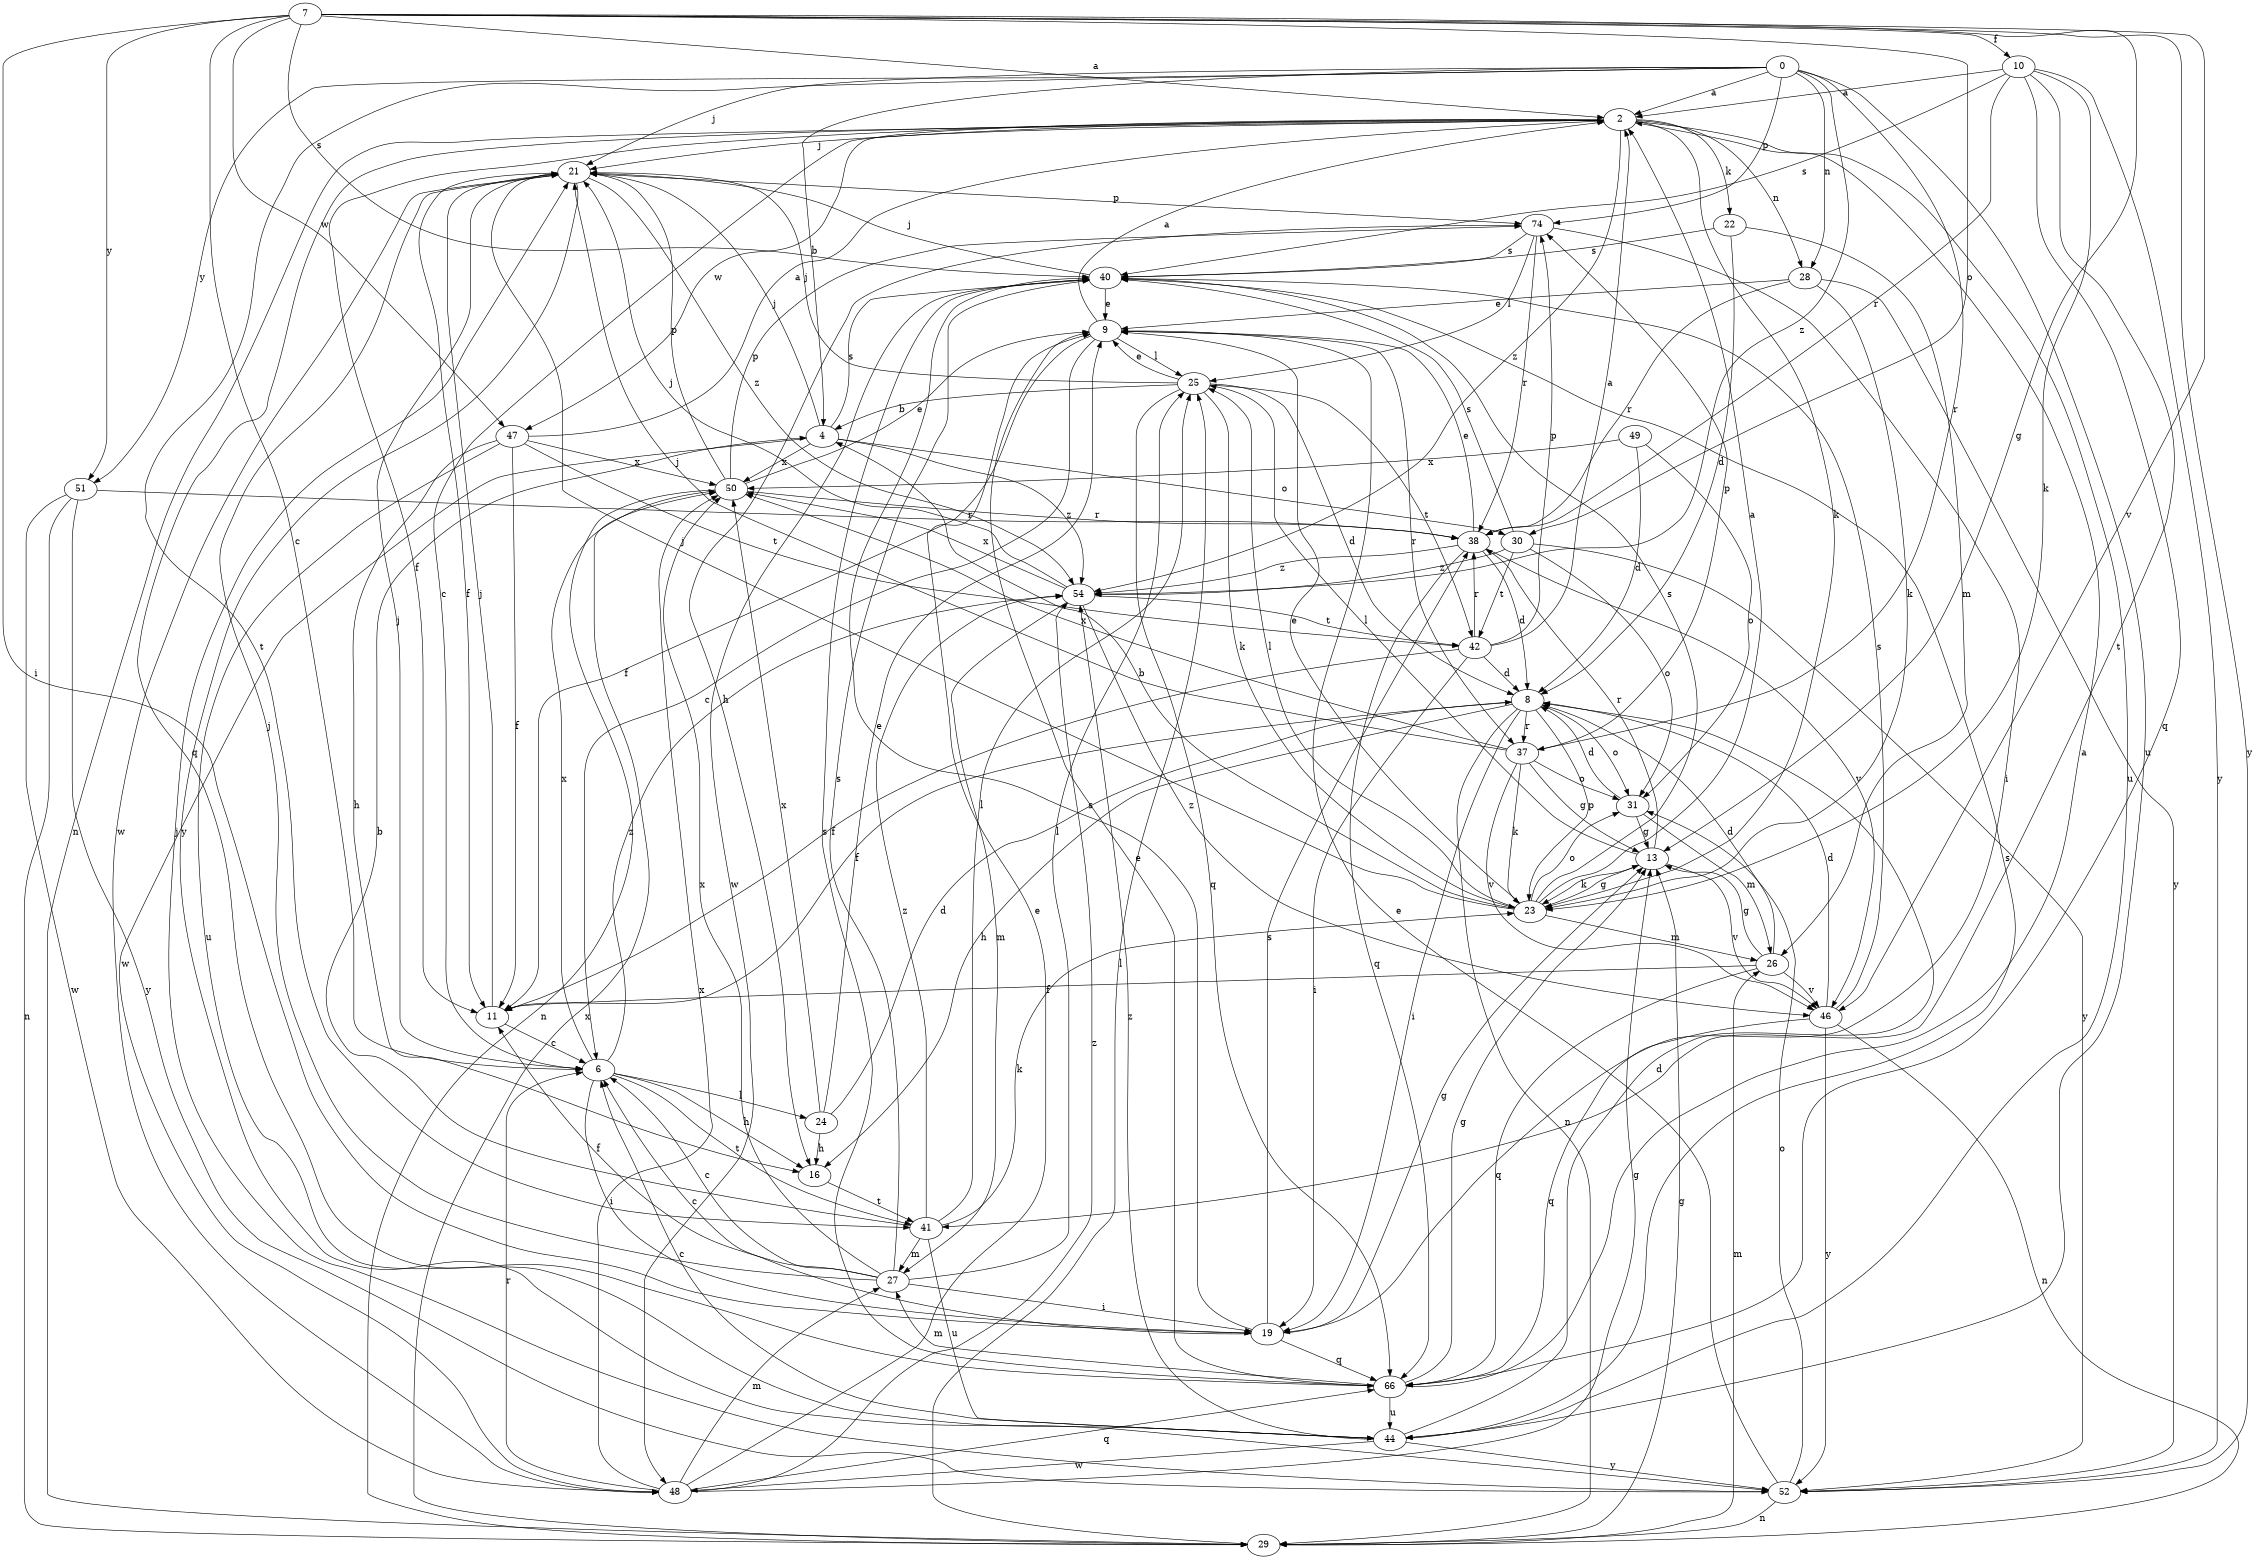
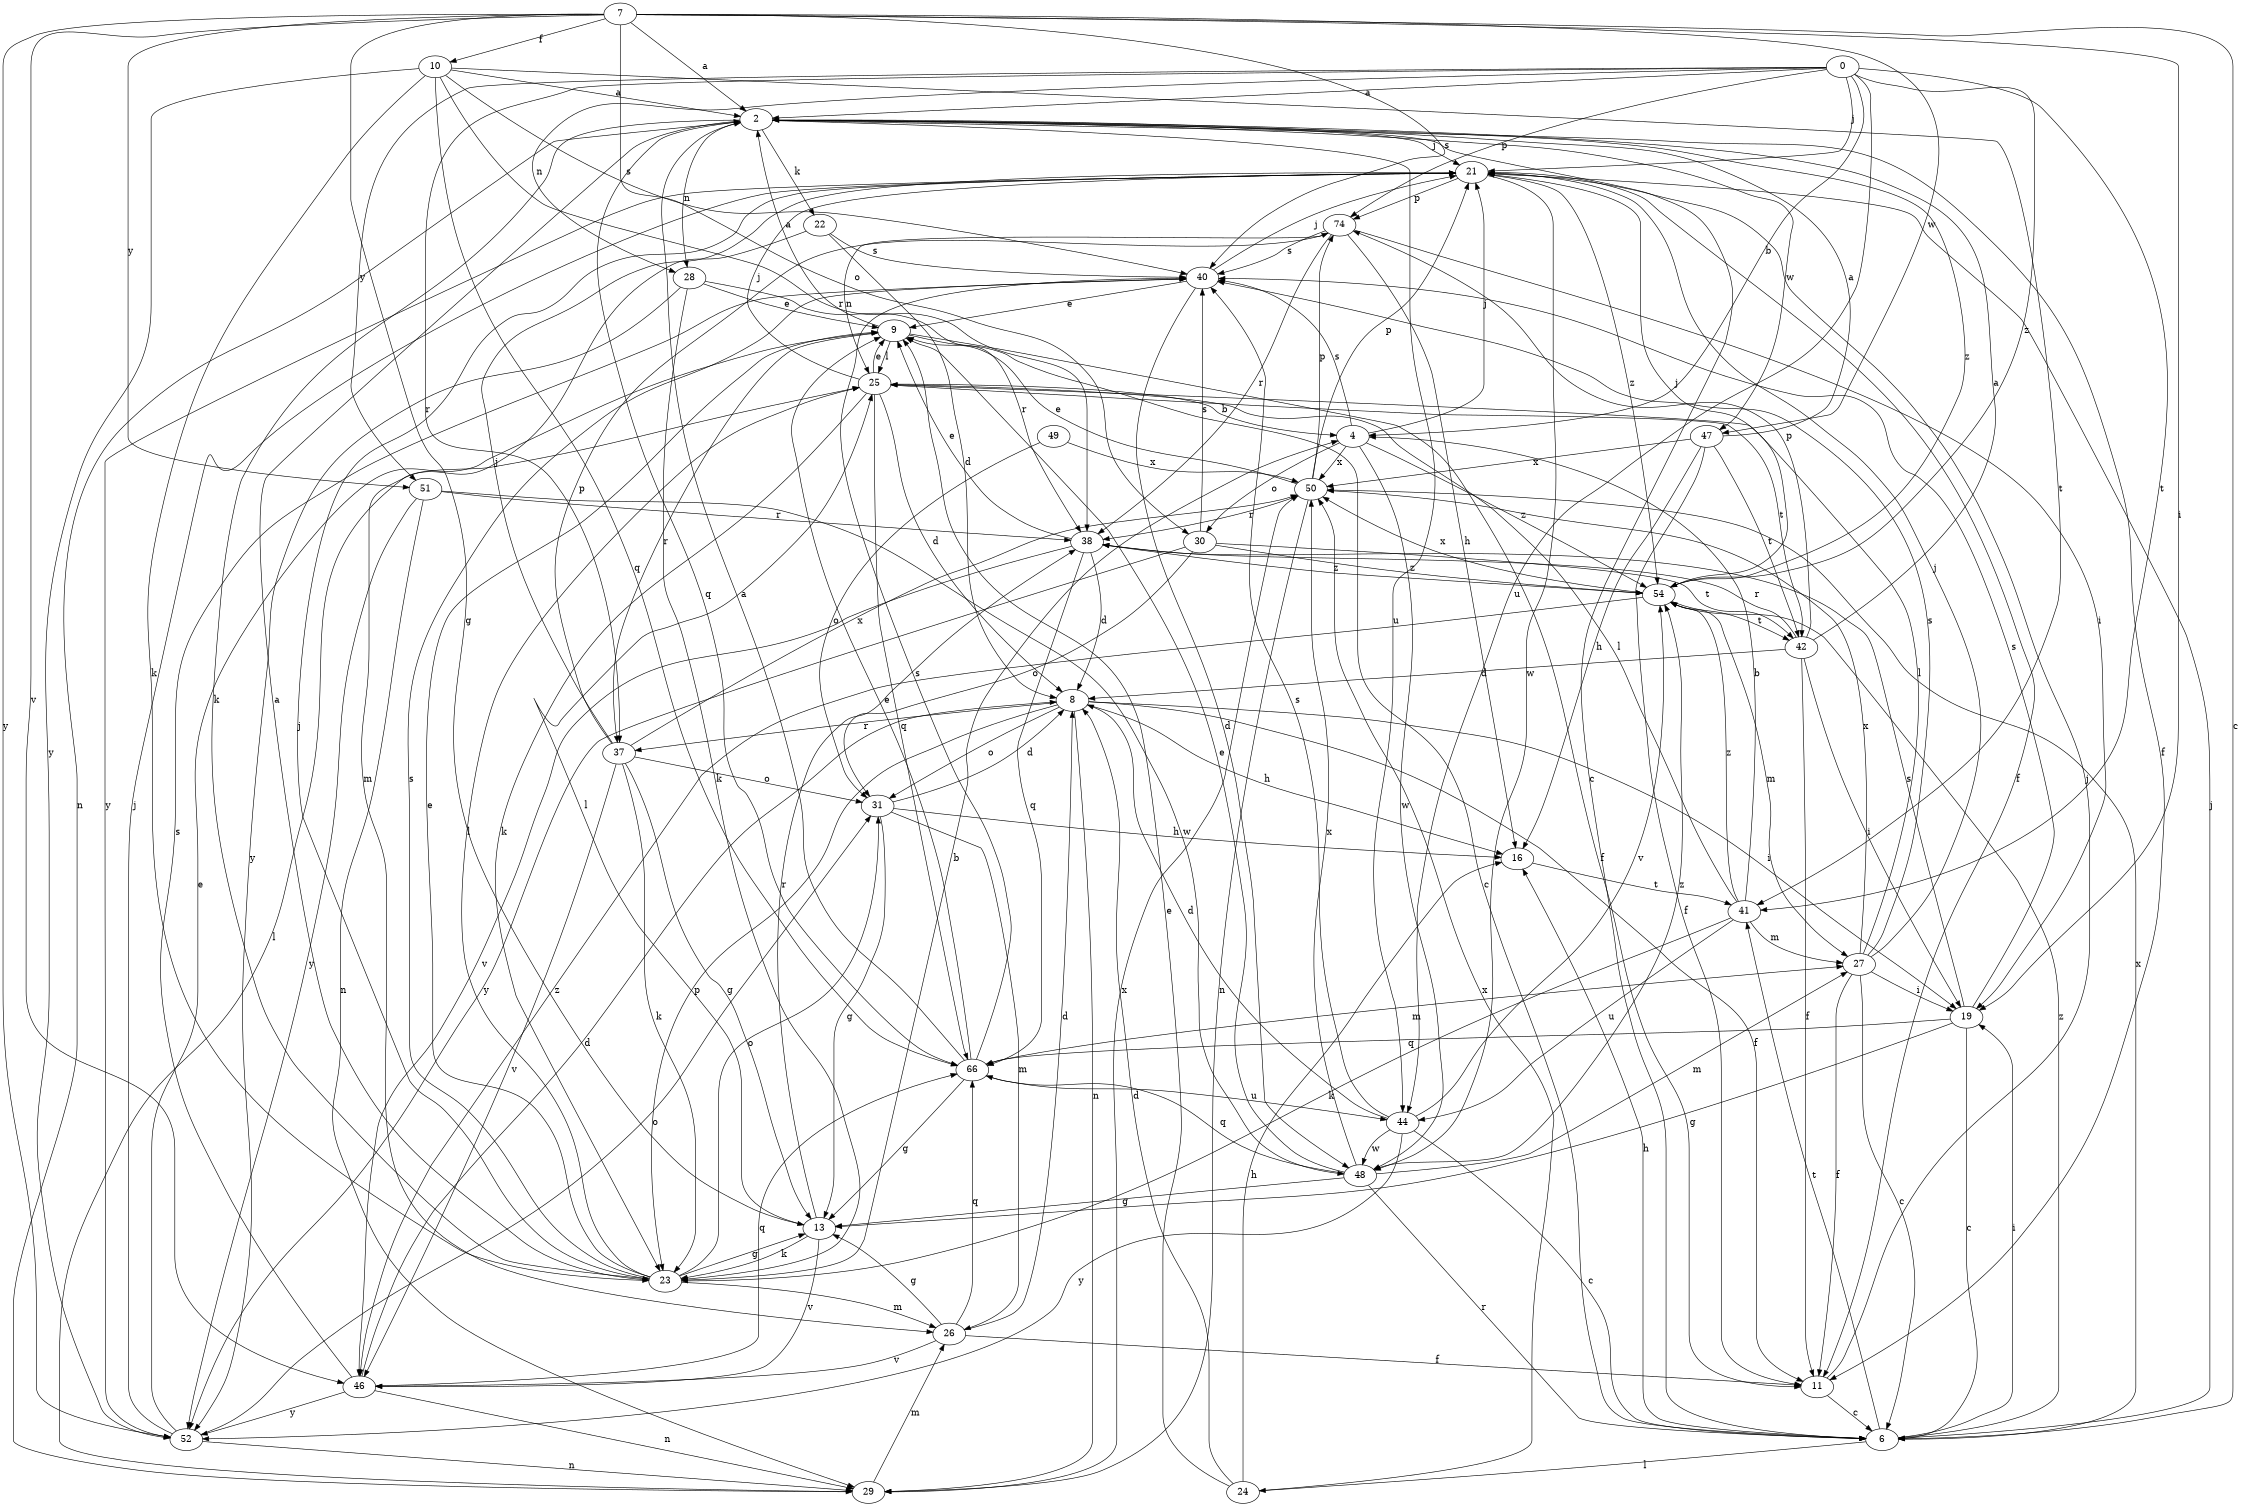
edge "74" -> "25": label "l" -> "n"
edge "49" -> "8": removed, label "d"
edge "31" -> "16": added, label "h"
edge "40" -> "48": label "w" -> "d"
edge "44" -> "54": label "z" -> "v"
edge "47" -> "44": removed, label "u"
edge "29" -> "13": removed, label "g"
